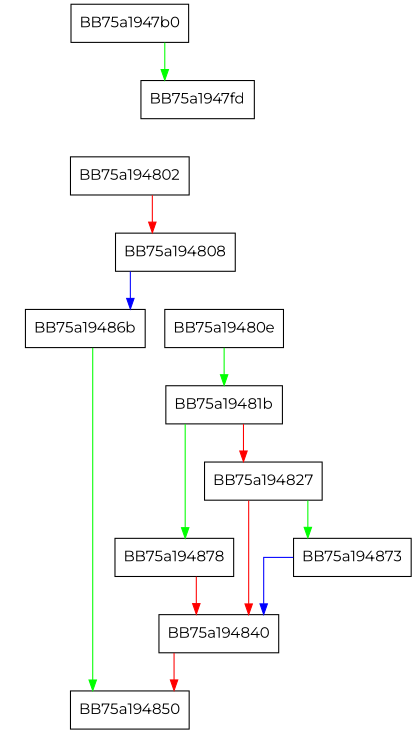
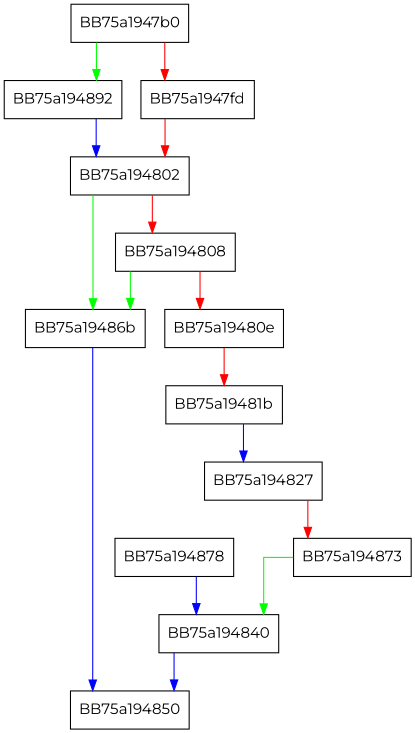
edge "BB75a1947b0" -> "BB75a1947fd": color green -> red
node "BB75a194892": added
edge "BB75a1947fd" -> "BB75a194802": added
edge "BB75a194802" -> "BB75a19486b": added
edge "BB75a194808" -> "BB75a19486b": color blue -> green
edge "BB75a194808" -> "BB75a19480e": added
edge "BB75a19480e" -> "BB75a19481b": color green -> red
edge "BB75a19481b" -> "BB75a194827": color red -> blue
edge "BB75a19481b" -> "BB75a194878": removed
edge "BB75a19486b" -> "BB75a194850": color green -> blue
edge "BB75a194827" -> "BB75a194873": color green -> red
edge "BB75a194827" -> "BB75a194840": removed
edge "BB75a194873" -> "BB75a194840": color blue -> green
edge "BB75a194878" -> "BB75a194840": color red -> blue
edge "BB75a194840" -> "BB75a194850": color red -> blue
